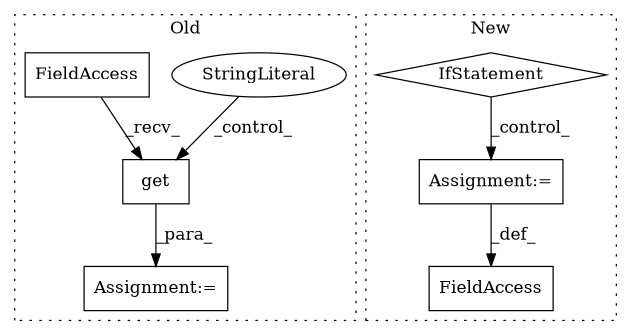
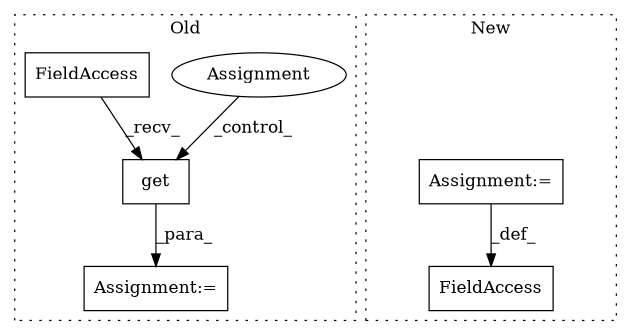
node "StringLiteral": label "StringLiteral" -> "Assignment"
node "IfStatement": removed
